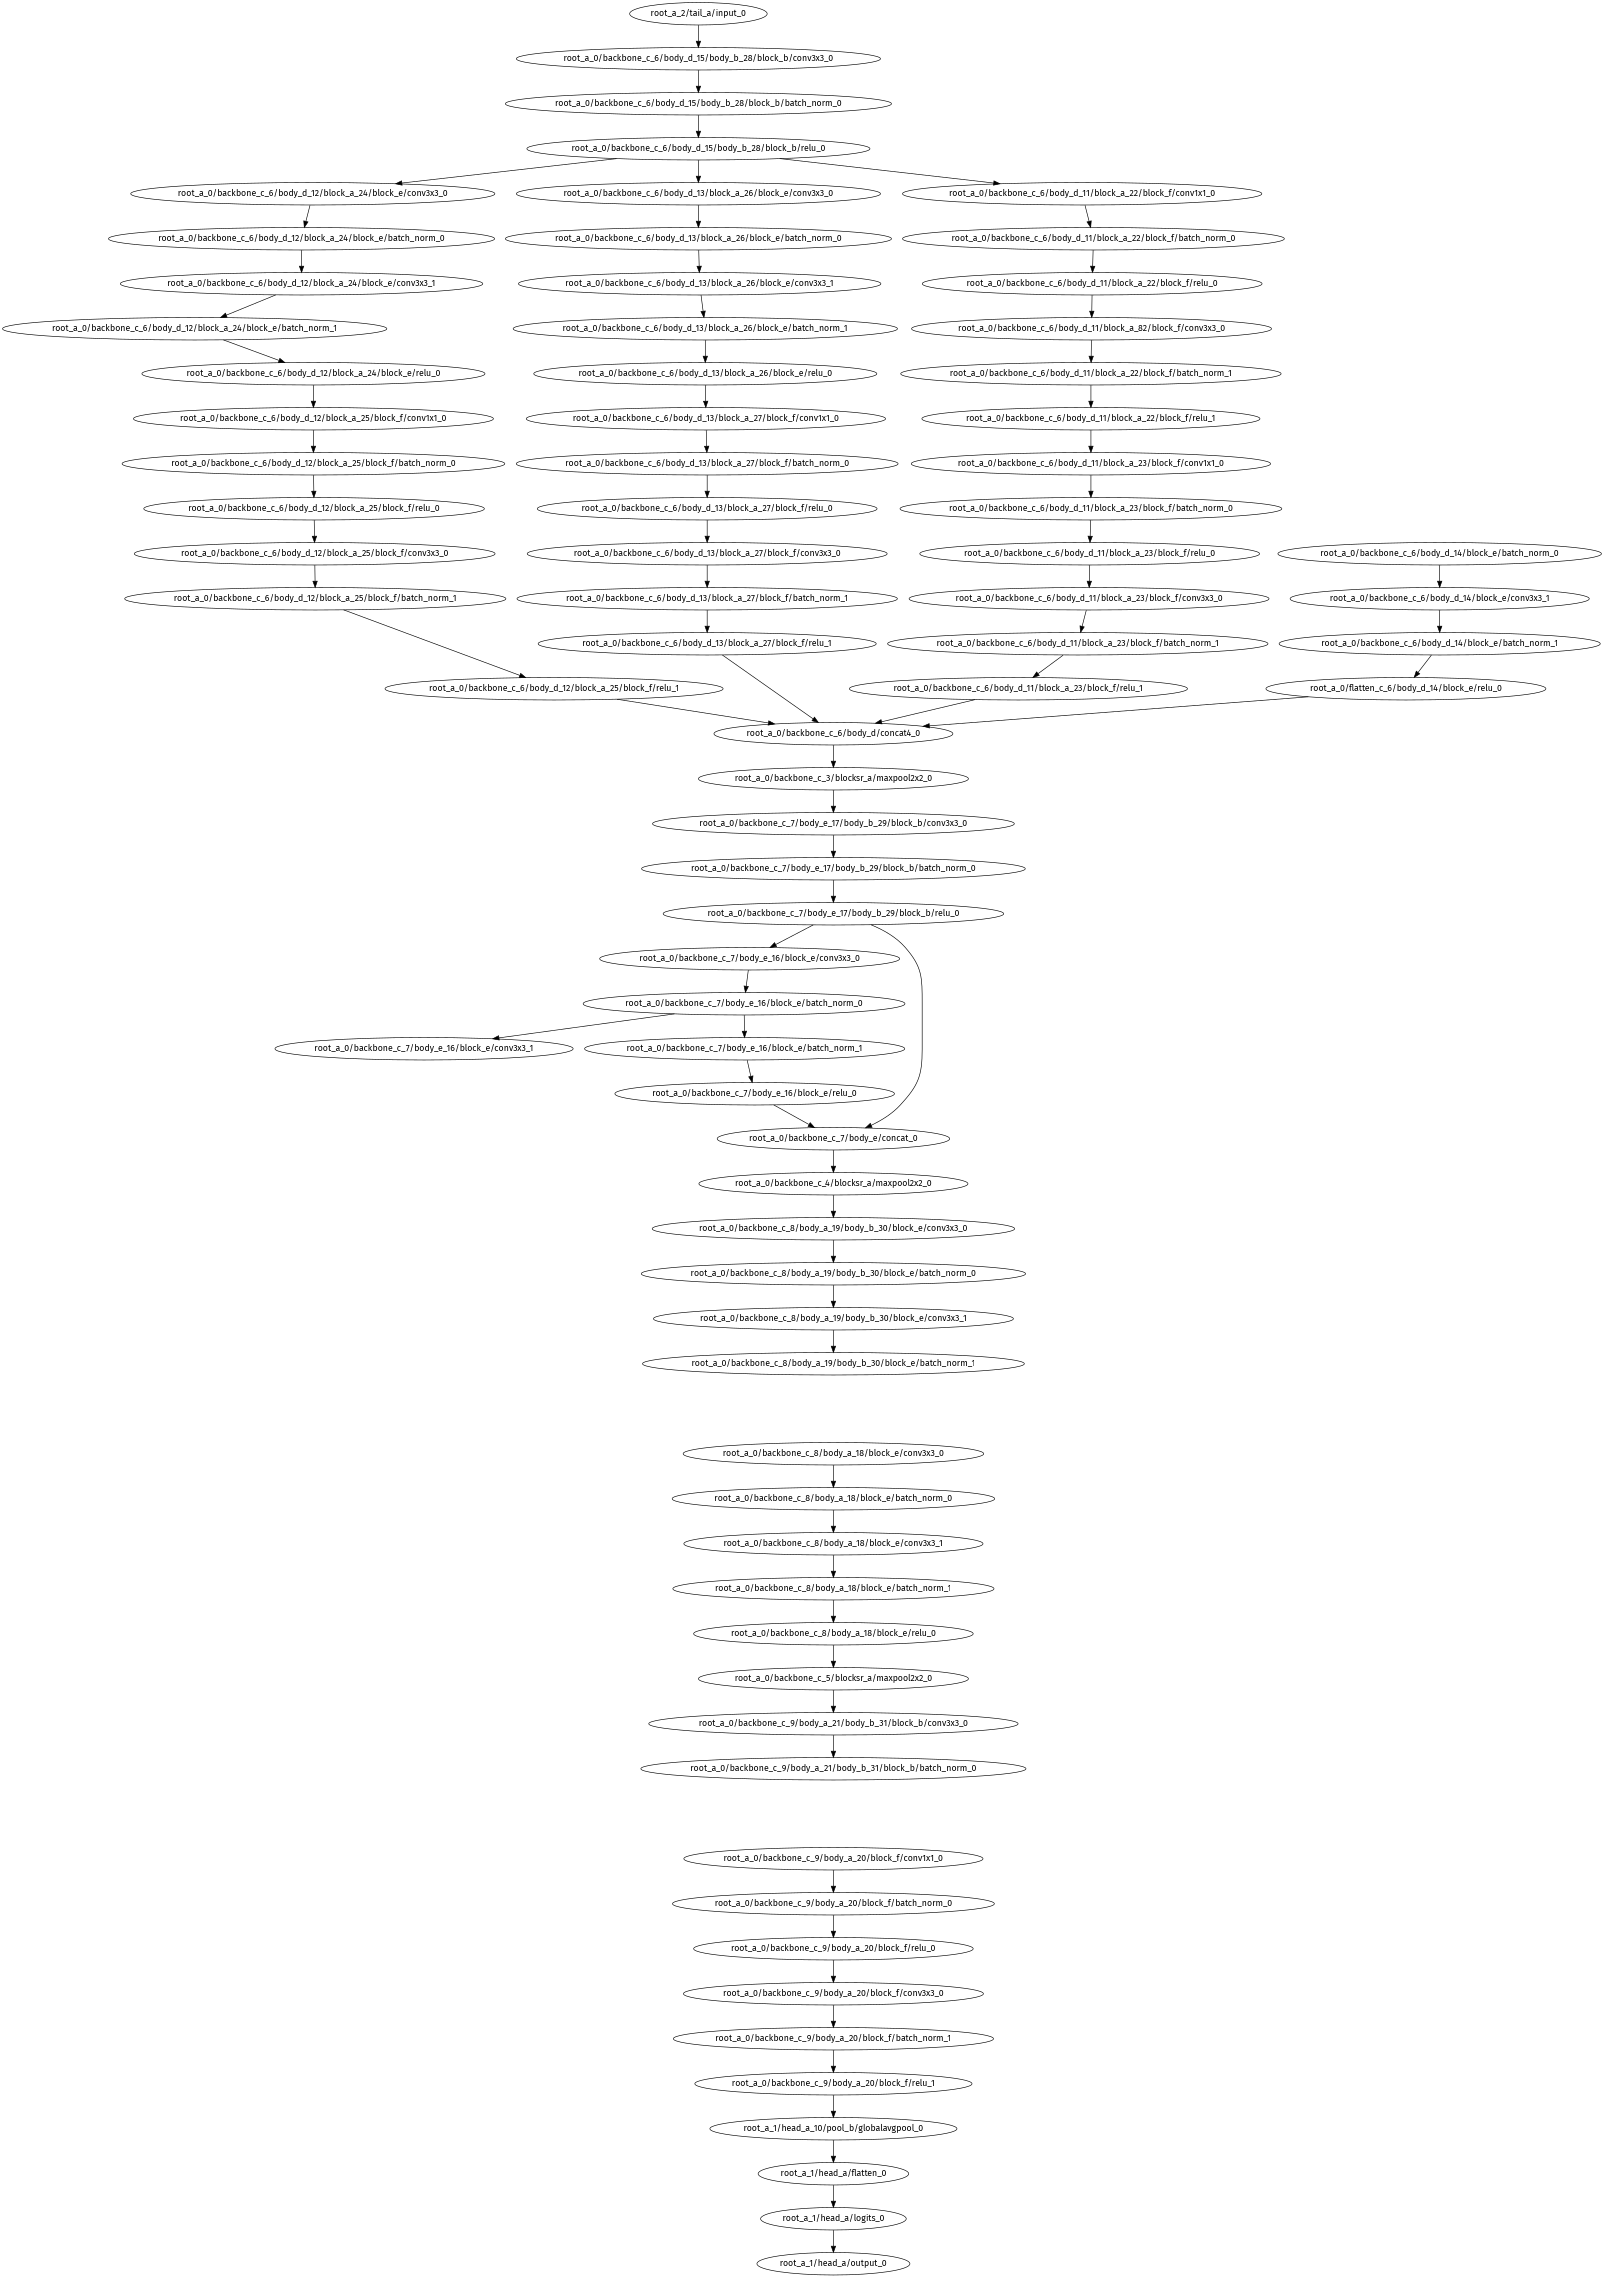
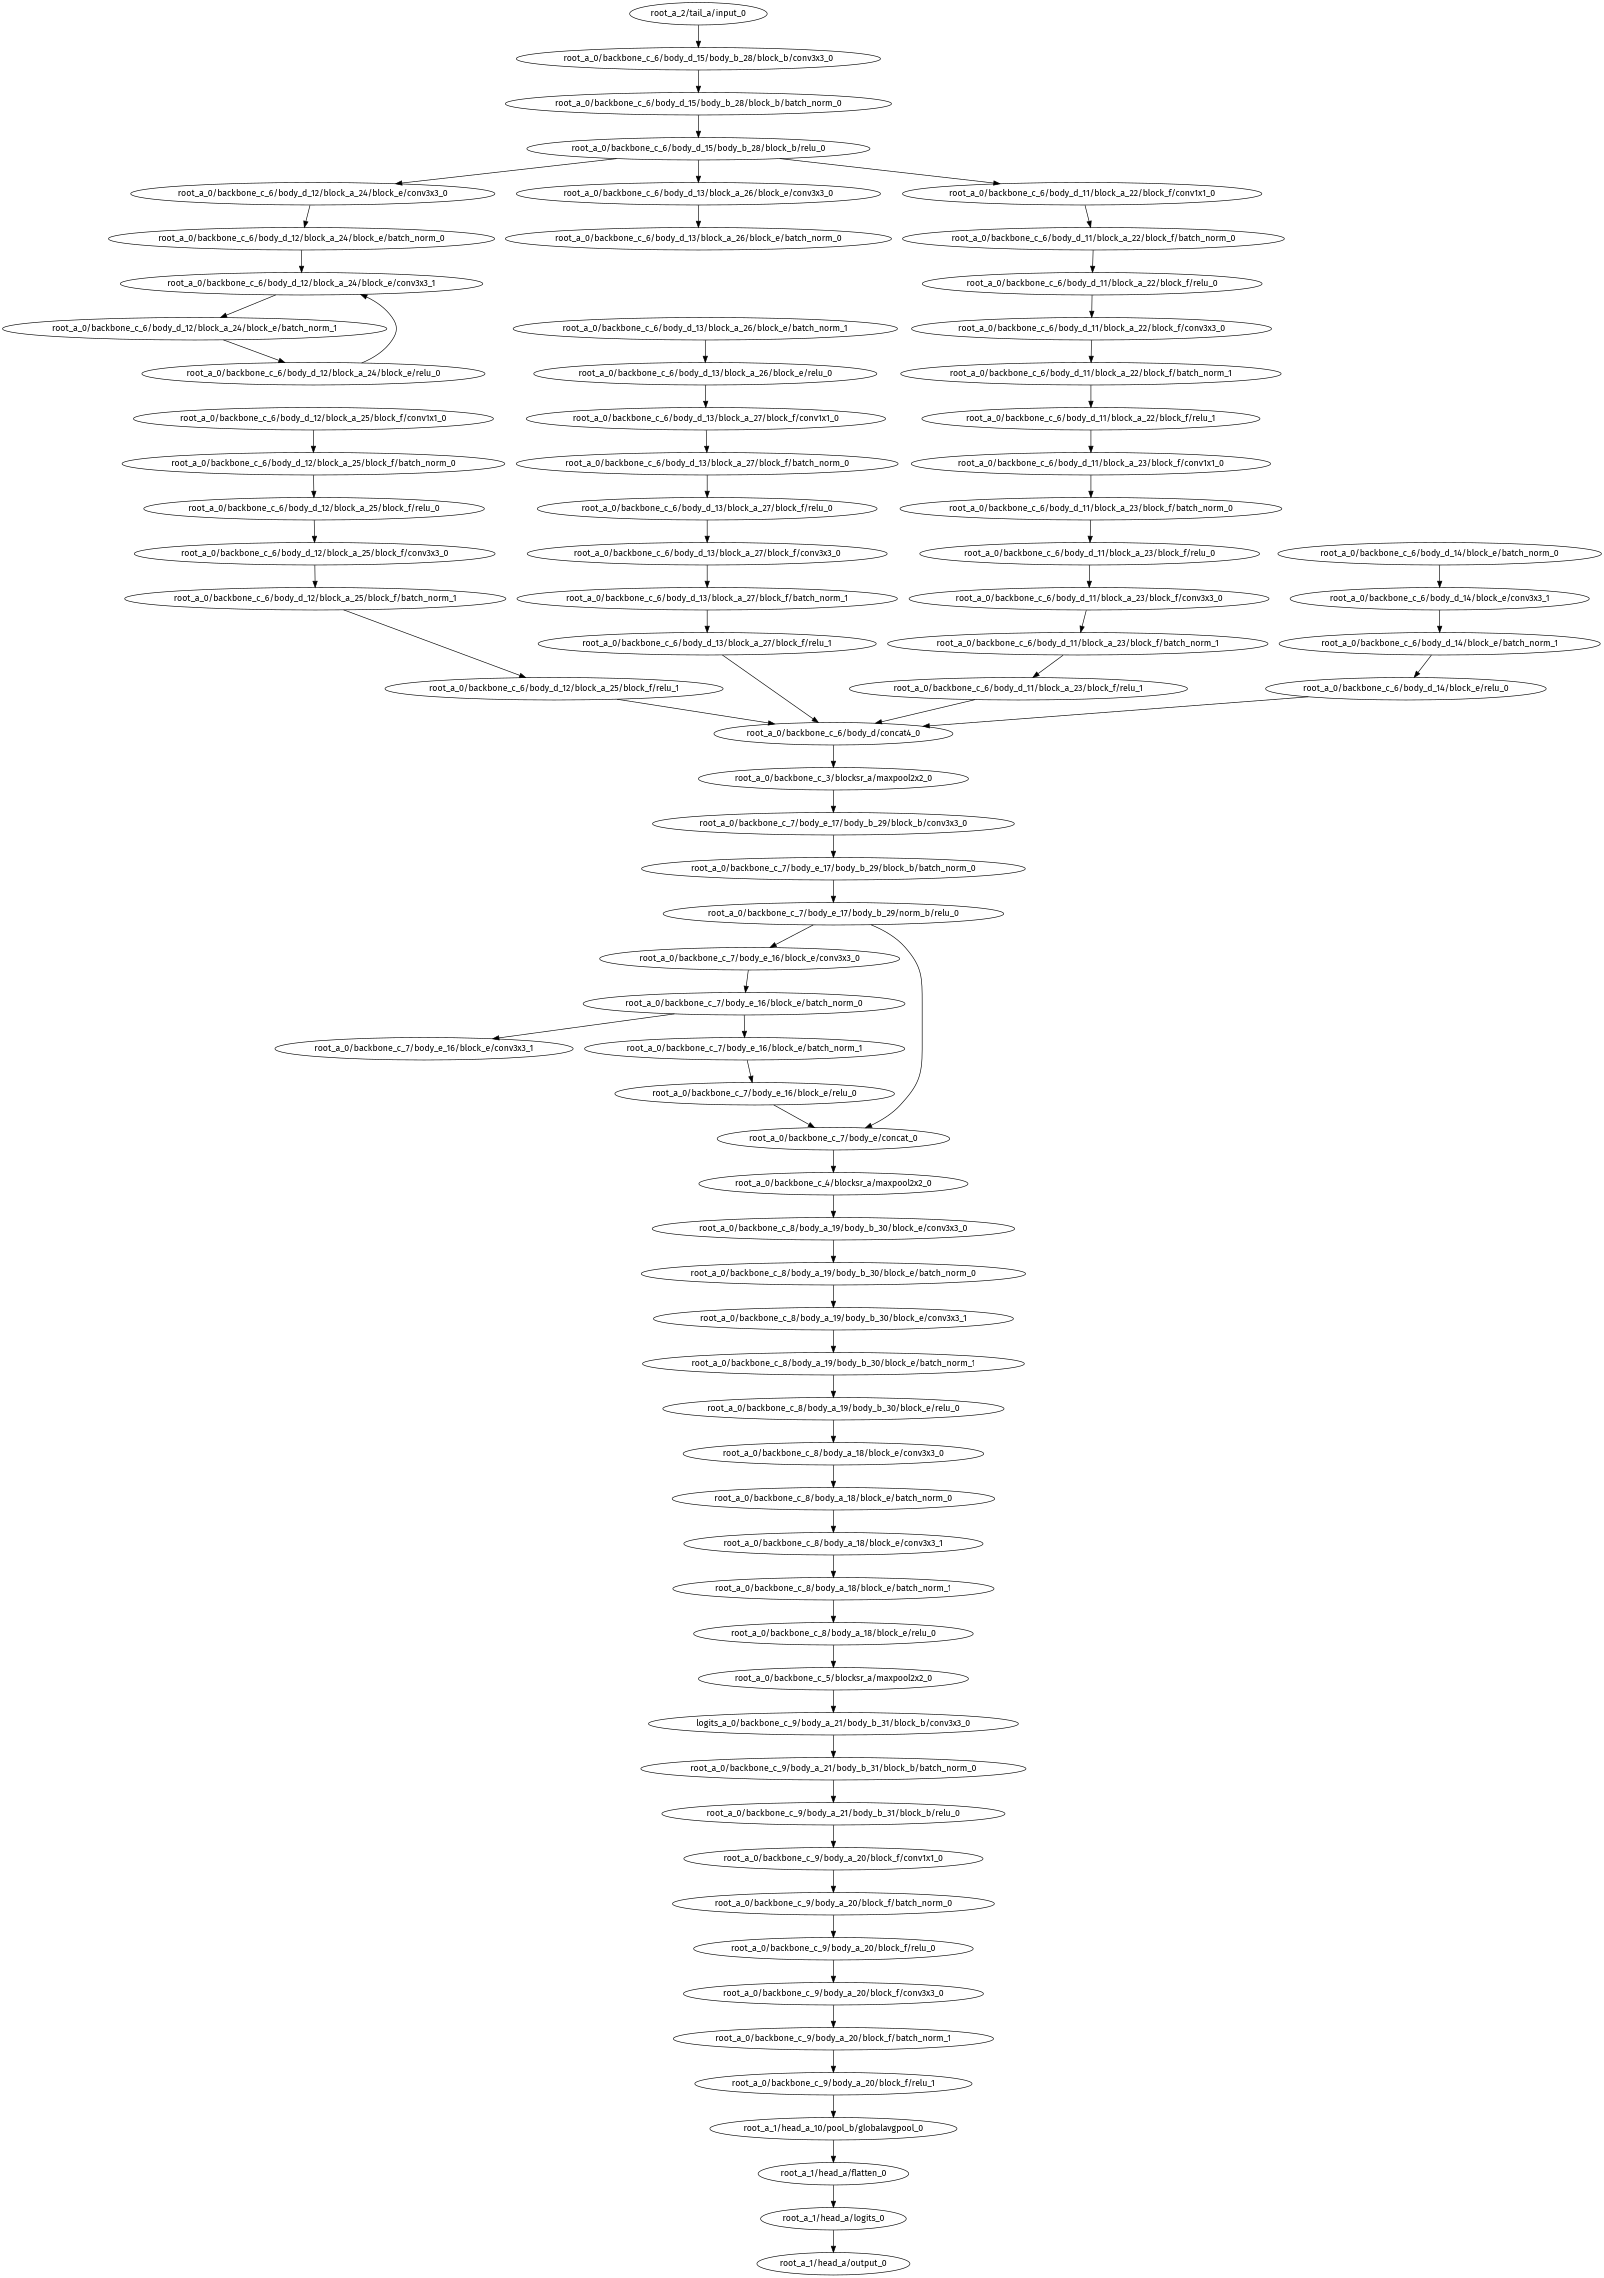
node "root_a_0/backbone_c_6/body_d_13/block_a_26/block_e/conv3x3_1": removed
node "root_a_0/backbone_c_6/body_d_11/block_a_82/block_f/conv3x3_0": label "root_a_0/backbone_c_6/body_d_11/block_a_82/block_f/conv3x3_0" -> "root_a_0/backbone_c_6/body_d_11/block_a_22/block_f/conv3x3_0"
edge "root_a_0/backbone_c_6/body_d_12/block_a_24/block_e/relu_0" -> "root_a_0/backbone_c_6/body_d_12/block_a_25/block_f/conv1x1_0": now "root_a_0/backbone_c_6/body_d_12/block_a_24/block_e/relu_0" -> "root_a_0/backbone_c_6/body_d_12/block_a_24/block_e/conv3x3_1"
node "root_a_0/flatten_c_6/body_d_14/block_e/relu_0": label "root_a_0/flatten_c_6/body_d_14/block_e/relu_0" -> "root_a_0/backbone_c_6/body_d_14/block_e/relu_0"
node "root_a_0/backbone_c_7/body_e_17/body_b_29/block_b/relu_0": label "root_a_0/backbone_c_7/body_e_17/body_b_29/block_b/relu_0" -> "root_a_0/backbone_c_7/body_e_17/body_b_29/norm_b/relu_0"
node "root_a_0/backbone_c_8/body_a_19/body_b_30/block_e/relu_0": added
node "root_a_0/backbone_c_9/body_a_21/body_b_31/block_b/conv3x3_0": label "root_a_0/backbone_c_9/body_a_21/body_b_31/block_b/conv3x3_0" -> "logits_a_0/backbone_c_9/body_a_21/body_b_31/block_b/conv3x3_0"
node "root_a_0/backbone_c_9/body_a_21/body_b_31/block_b/relu_0": added
